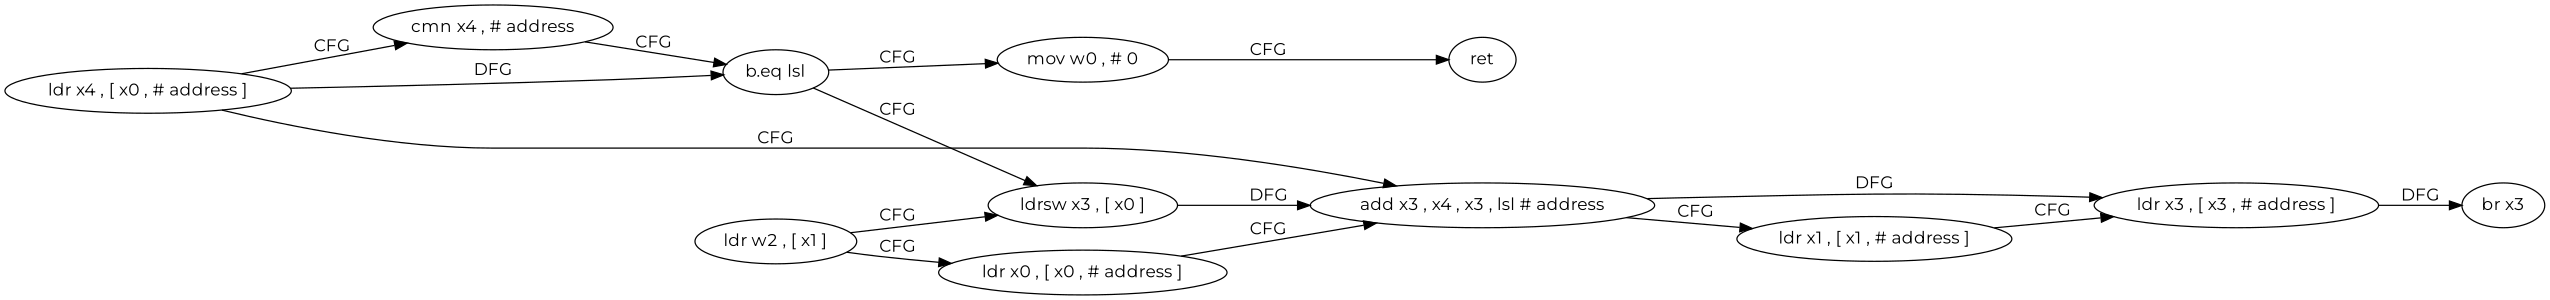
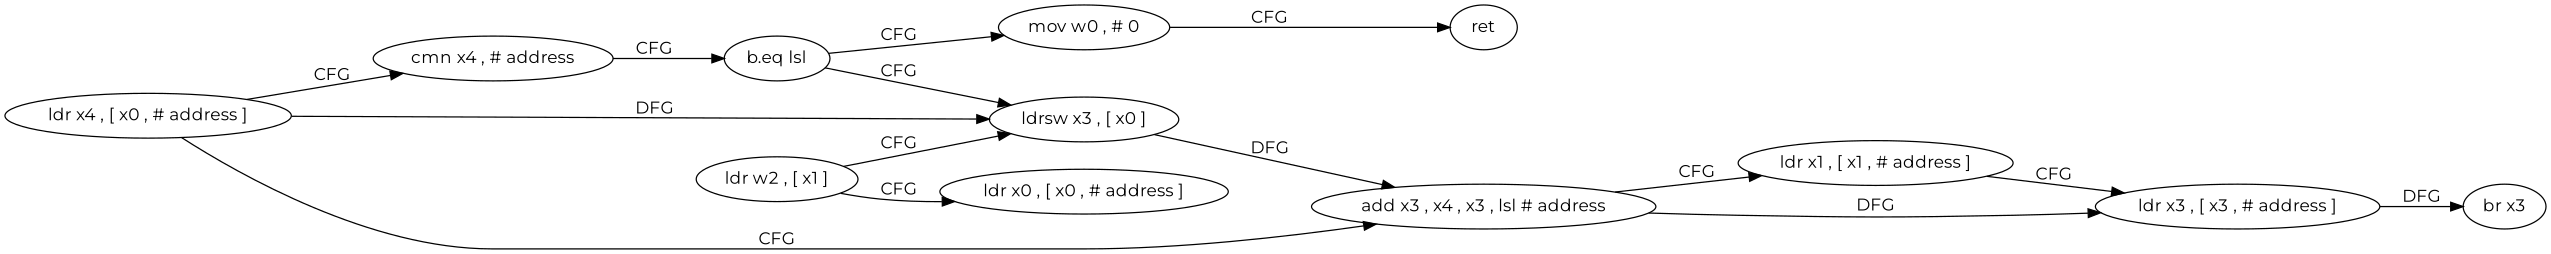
edge "ldr x4 , [ x0 , # address ]" -> "b.eq lsl": now "ldr x4 , [ x0 , # address ]" -> "ldrsw x3 , [ x0 ]"
edge "ldr x0 , [ x0 , # address ]" -> "add x3 , x4 , x3 , lsl # address": removed, label "CFG"
